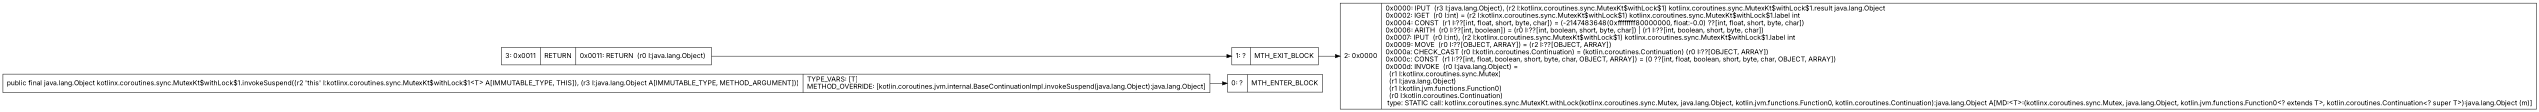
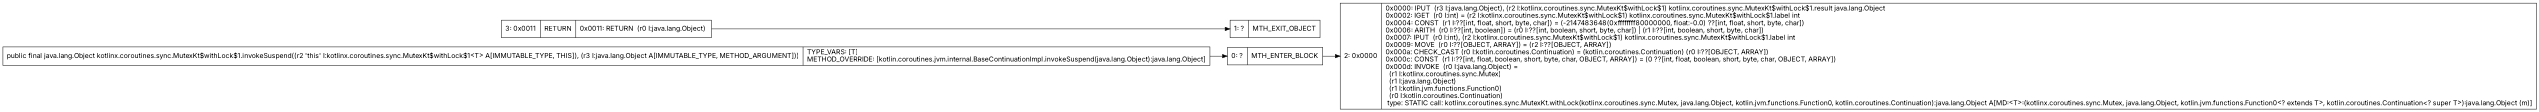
node "1: ?": text "MTH_EXIT_BLOCK" -> "MTH_EXIT_OBJECT"
edge "1: ?" -> "2: 0x0000": now "0: ?" -> "2: 0x0000"
